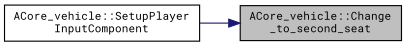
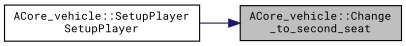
node "ACore_vehicle::SetupPlayer InputComponent": label "ACore_vehicle::SetupPlayer InputComponent" -> "ACore_vehicle::SetupPlayer SetupPlayer"
